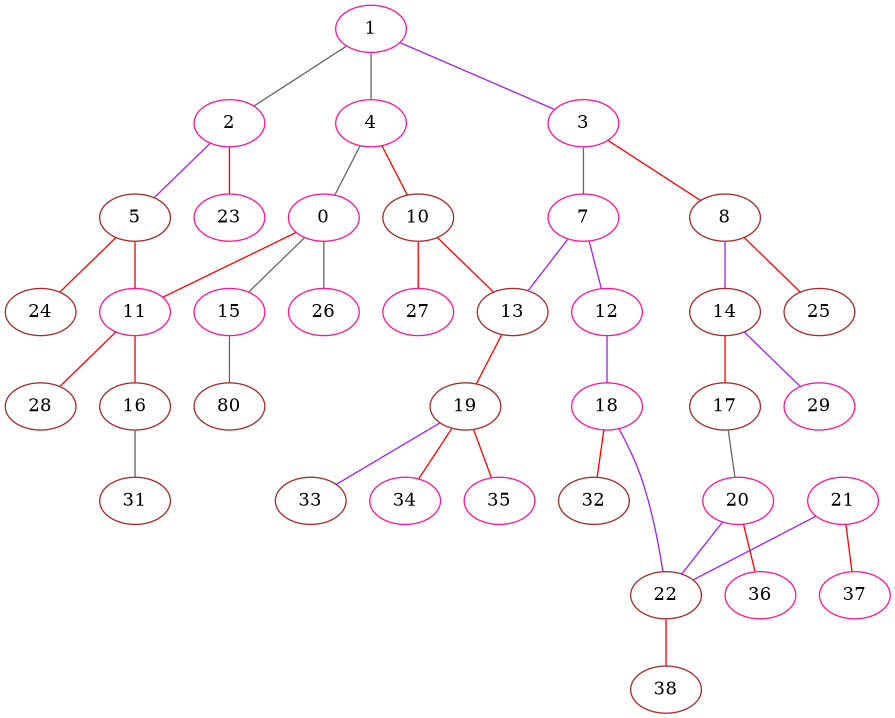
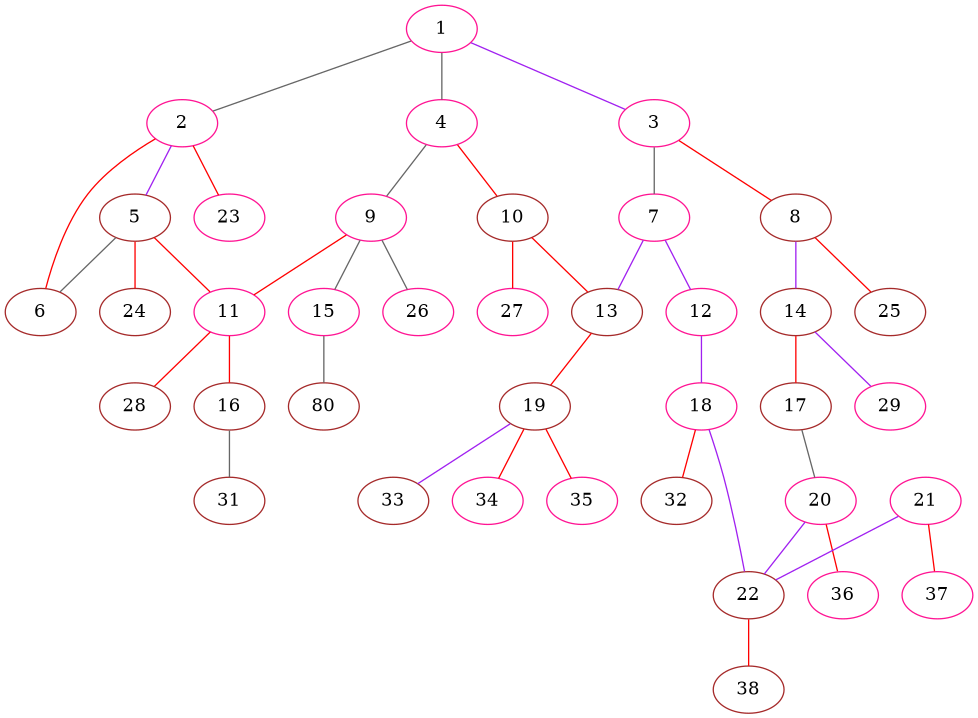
node "0": label "0" -> "9"
node "6": added
